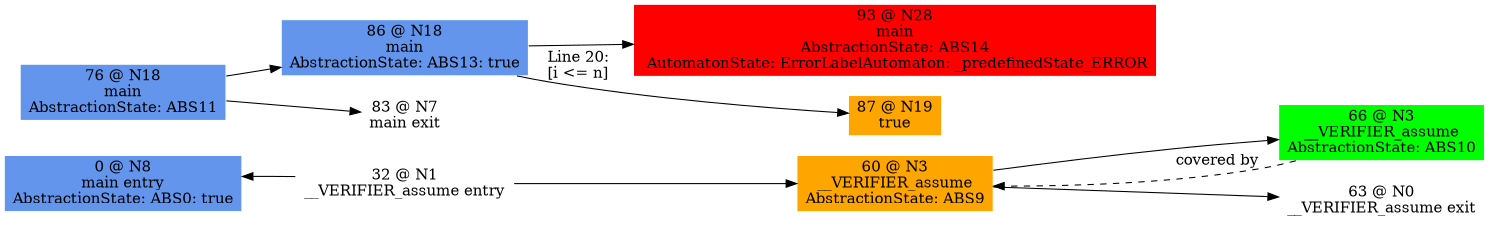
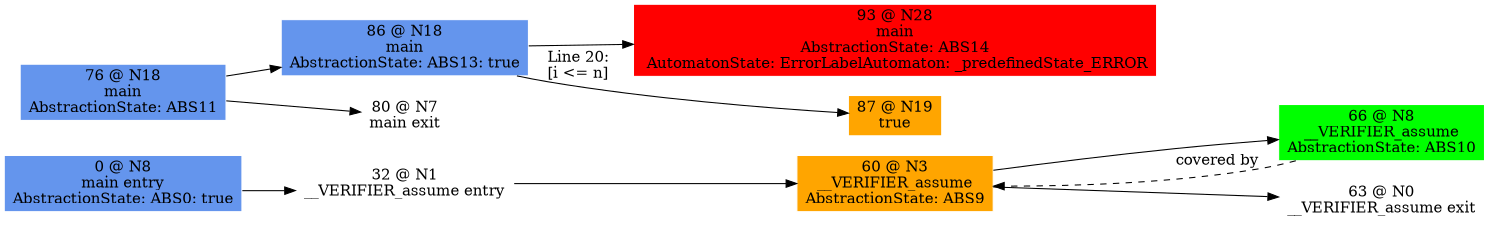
node "83 @ N7 main exit": label "83 @ N7 main exit" -> "80 @ N7 main exit"
node "66 @ N3 __VERIFIER_assume AbstractionState: ABS10": label "66 @ N3 __VERIFIER_assume AbstractionState: ABS10" -> "66 @ N8 __VERIFIER_assume AbstractionState: ABS10"
edge "32 @ N1 __VERIFIER_assume entry" -> "0 @ N8 main entry AbstractionState: ABS0: true": reversed
